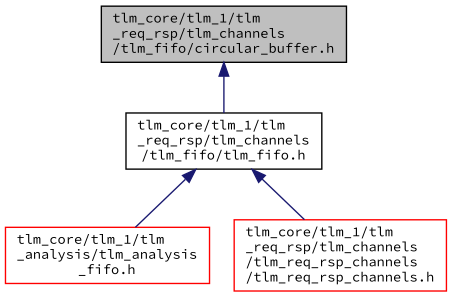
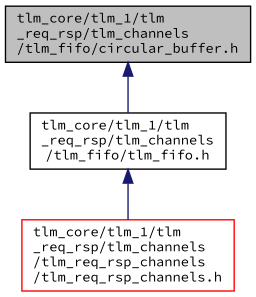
node "tlm_core/tlm_1/tlm _analysis/tlm_analysis _fifo.h": removed
